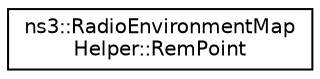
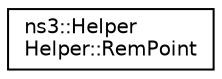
node "ns3::RadioEnvironmentMap Helper::RemPoint": label "ns3::RadioEnvironmentMap Helper::RemPoint" -> "ns3::Helper Helper::RemPoint"
